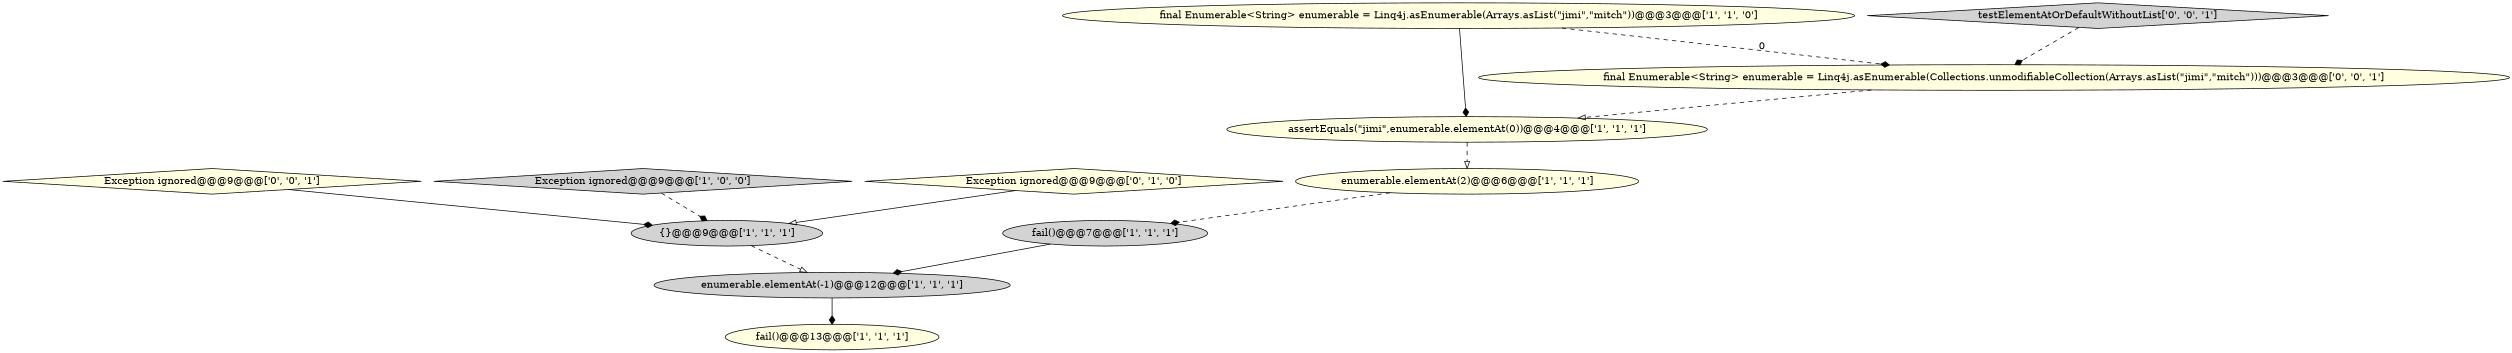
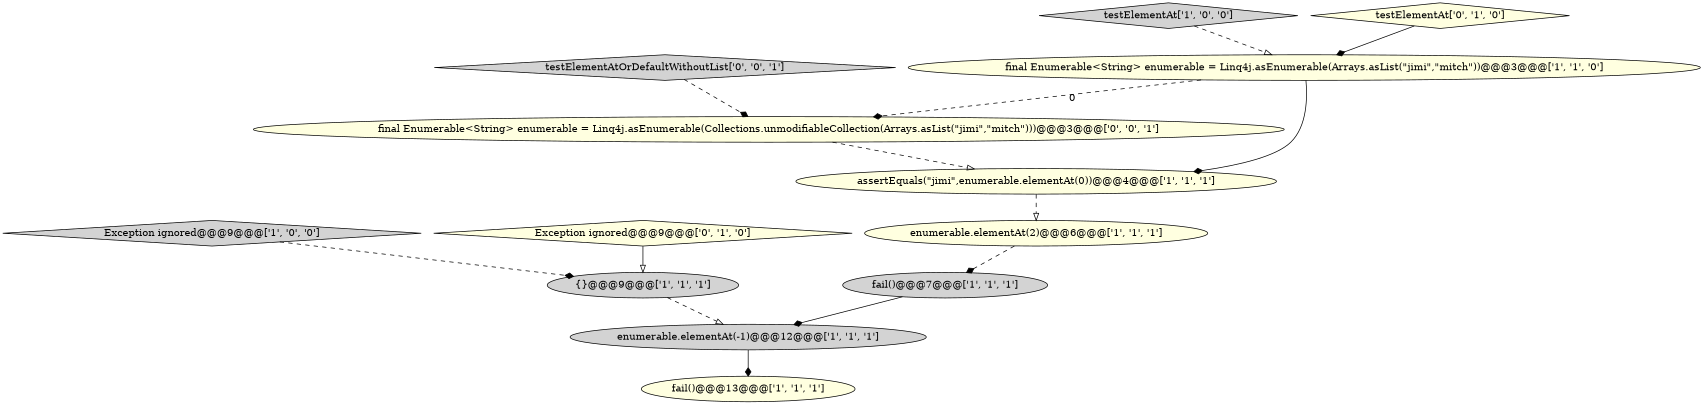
node "testElementAt['1', '0', '0']": added
node "testElementAt['0', '1', '0']": added
node "Exception ignored@@@9@@@['0', '0', '1']": removed
